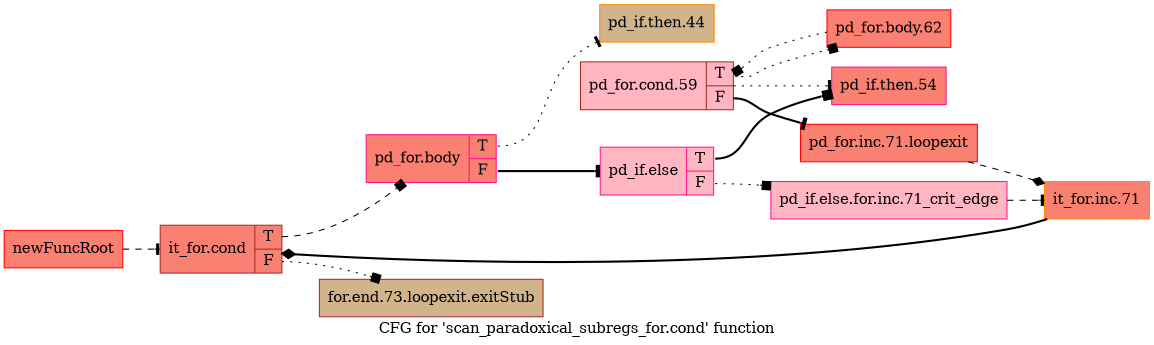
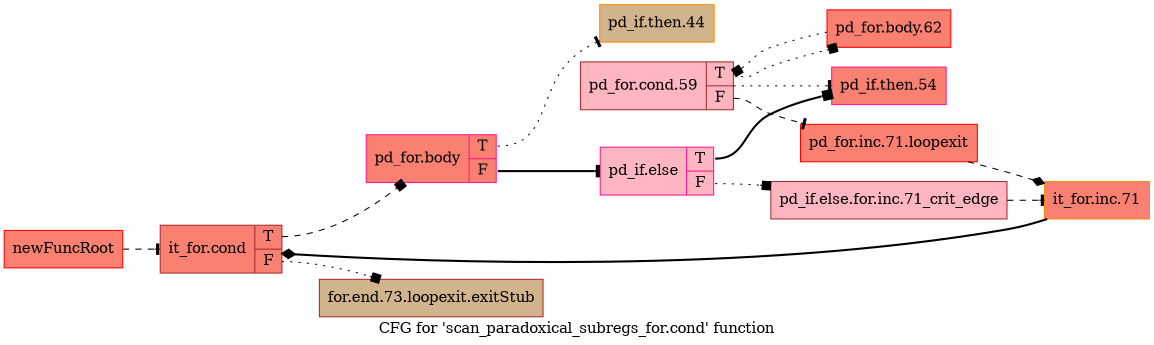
edge "pd_for.cond.59" -> "pd_for.inc.71.loopexit": style bold -> dashed
node "pd_if.else.for.inc.71_crit_edge": color deeppink -> brown
